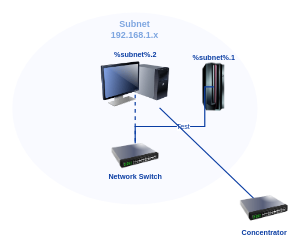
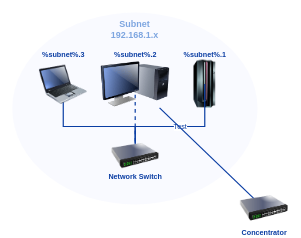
node "%subnet%.3": added
node "%subnet%.1": moved (214, 87) -> (205, 84)
edge "%subnet%.3" -- "Network Switch": added
